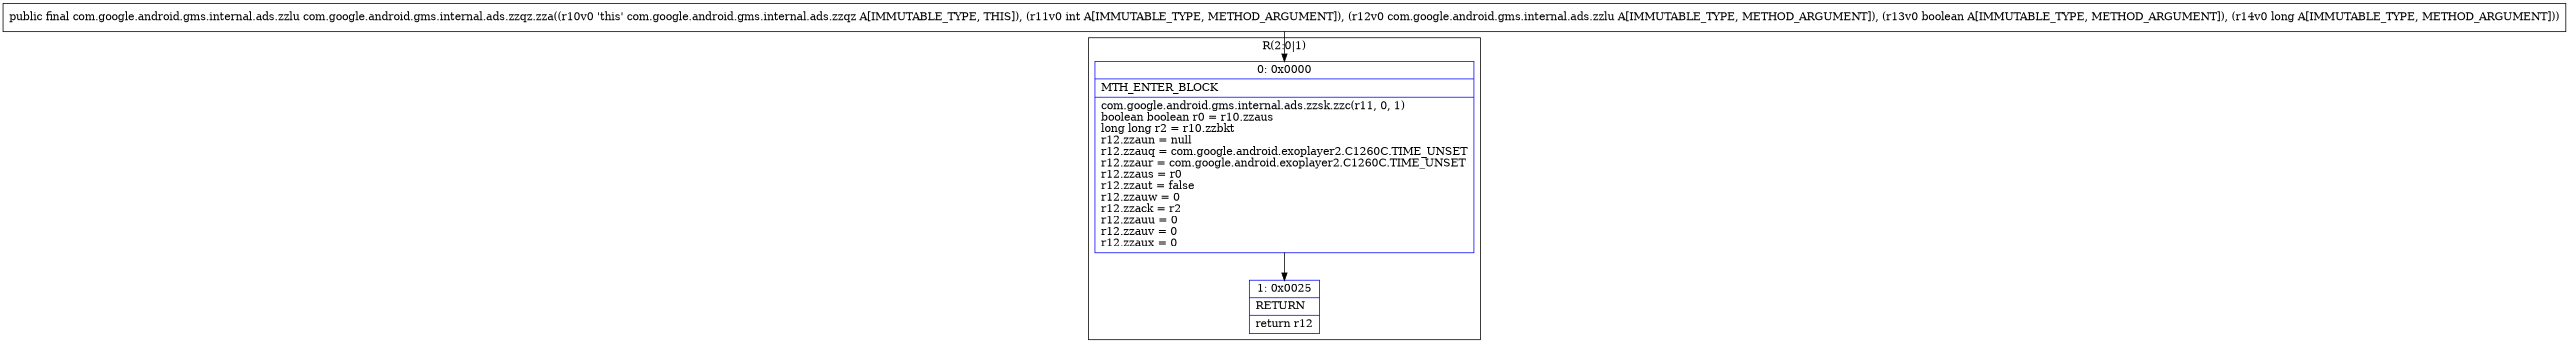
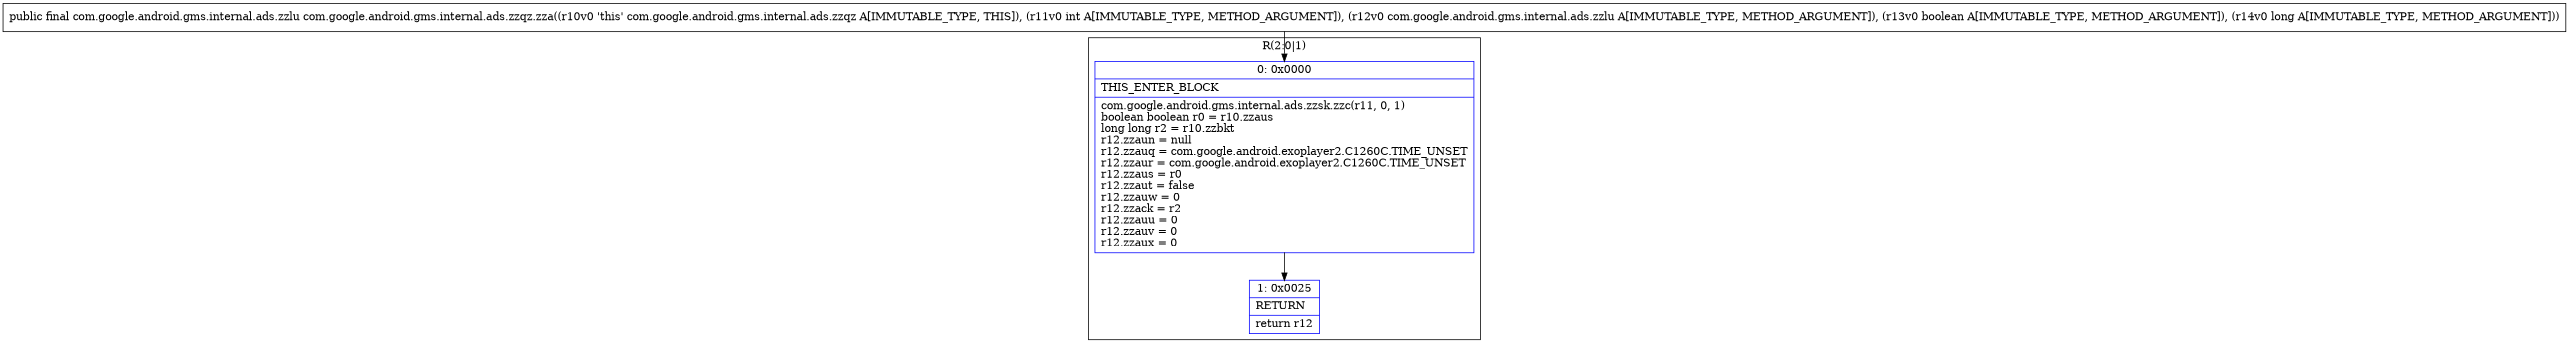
node "0: 0x0000": text "MTH_ENTER_BLOCK" -> "THIS_ENTER_BLOCK"
